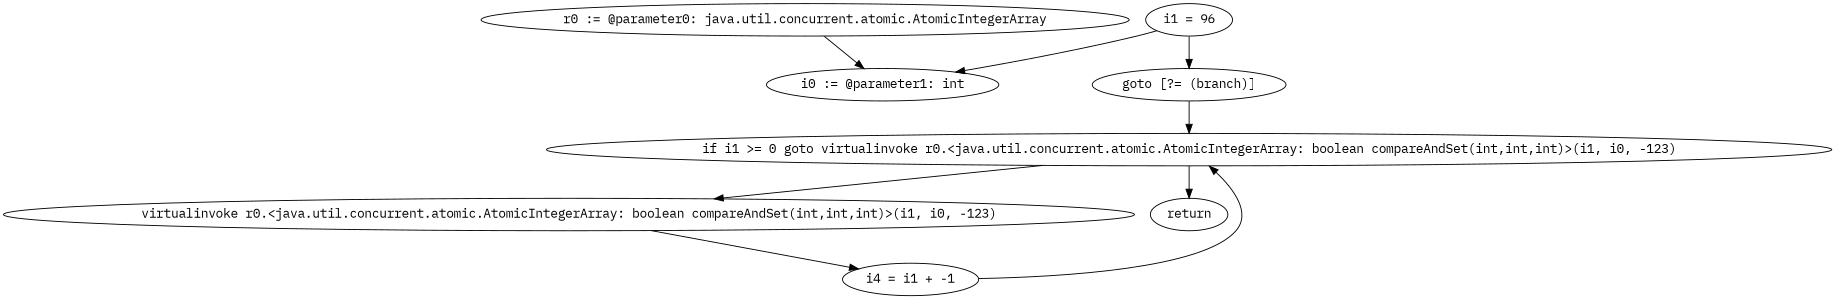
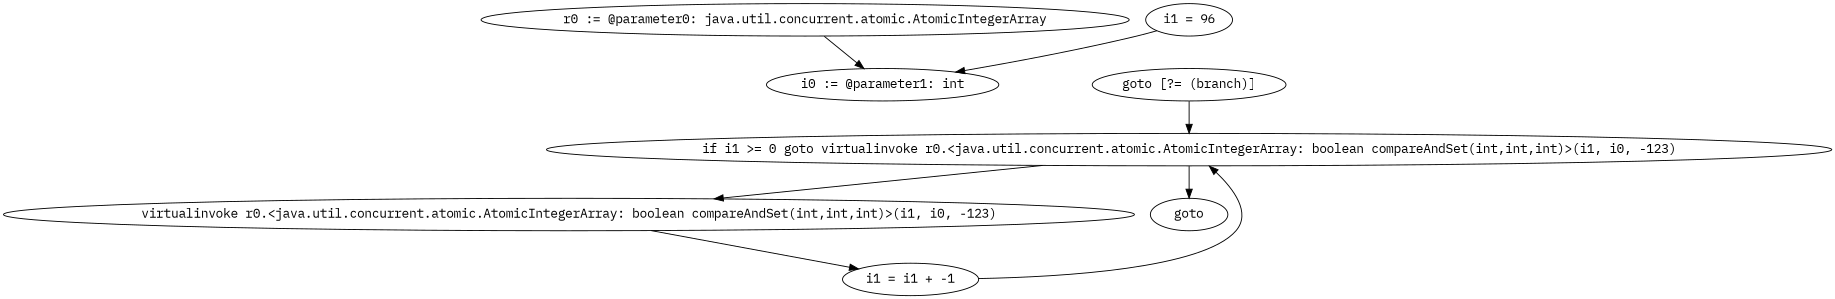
edge "i1 = 96" -> "goto [?= (branch)]": removed
node "return": label "return" -> "goto"
node "i4 = i1 + -1": label "i4 = i1 + -1" -> "i1 = i1 + -1"
